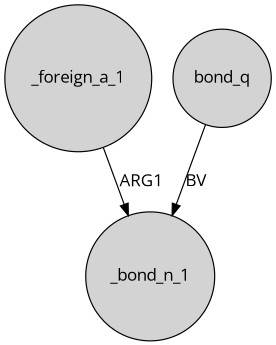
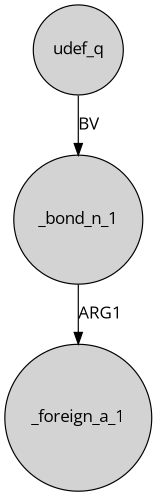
node "bond_q": label "bond_q" -> "udef_q"
edge "_foreign_a_1" -> "_bond_n_1": reversed
